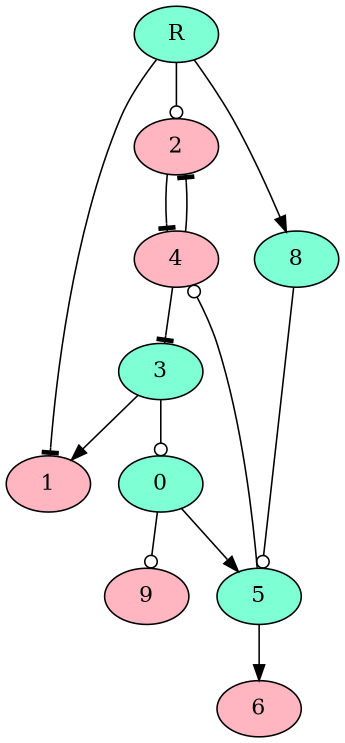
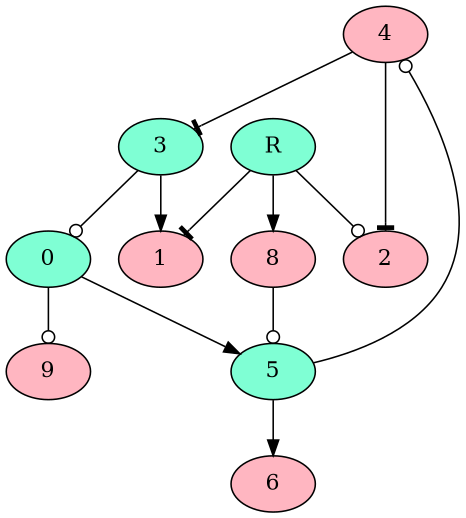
edge "2" -> "4": removed
node "8": fillcolor aquamarine -> lightpink
